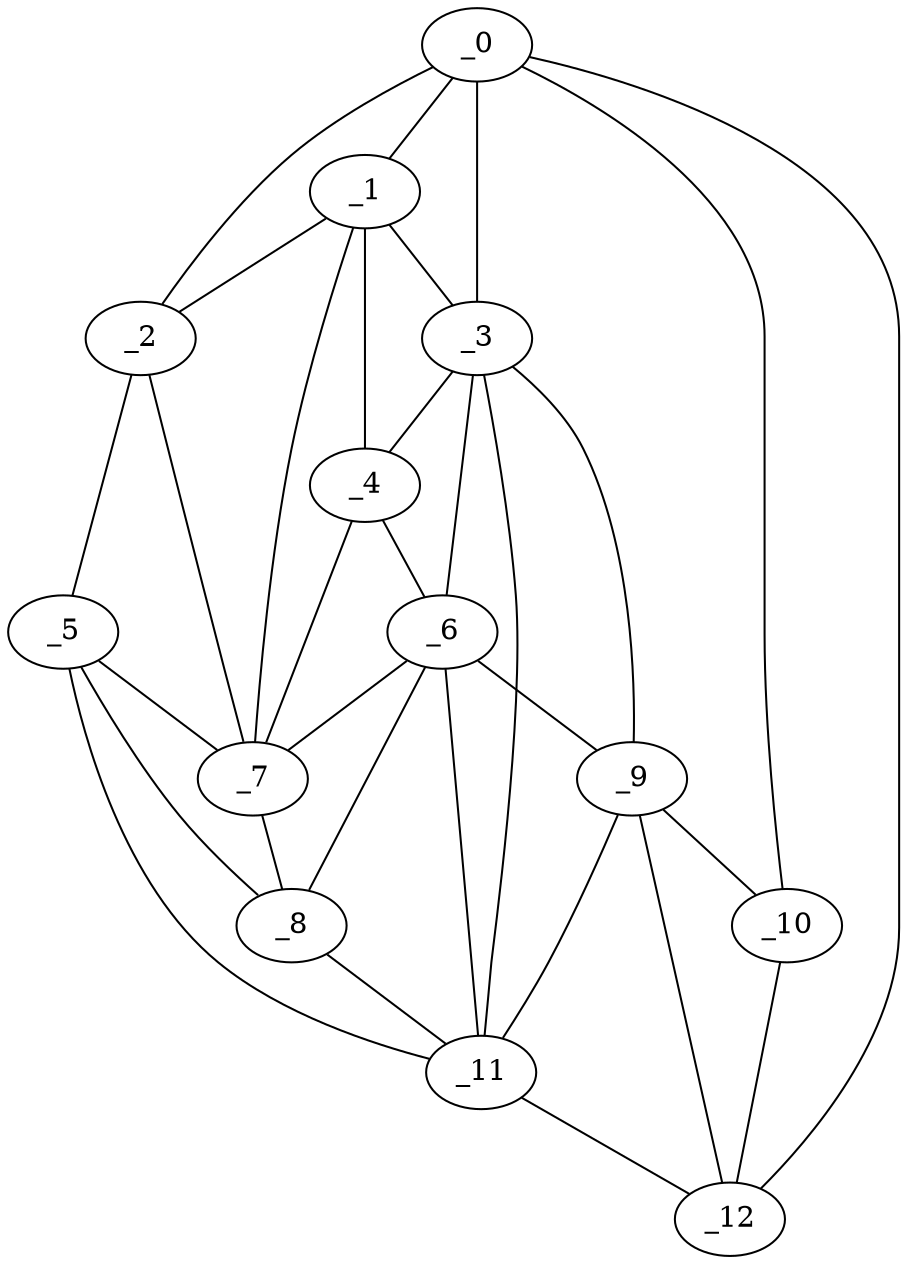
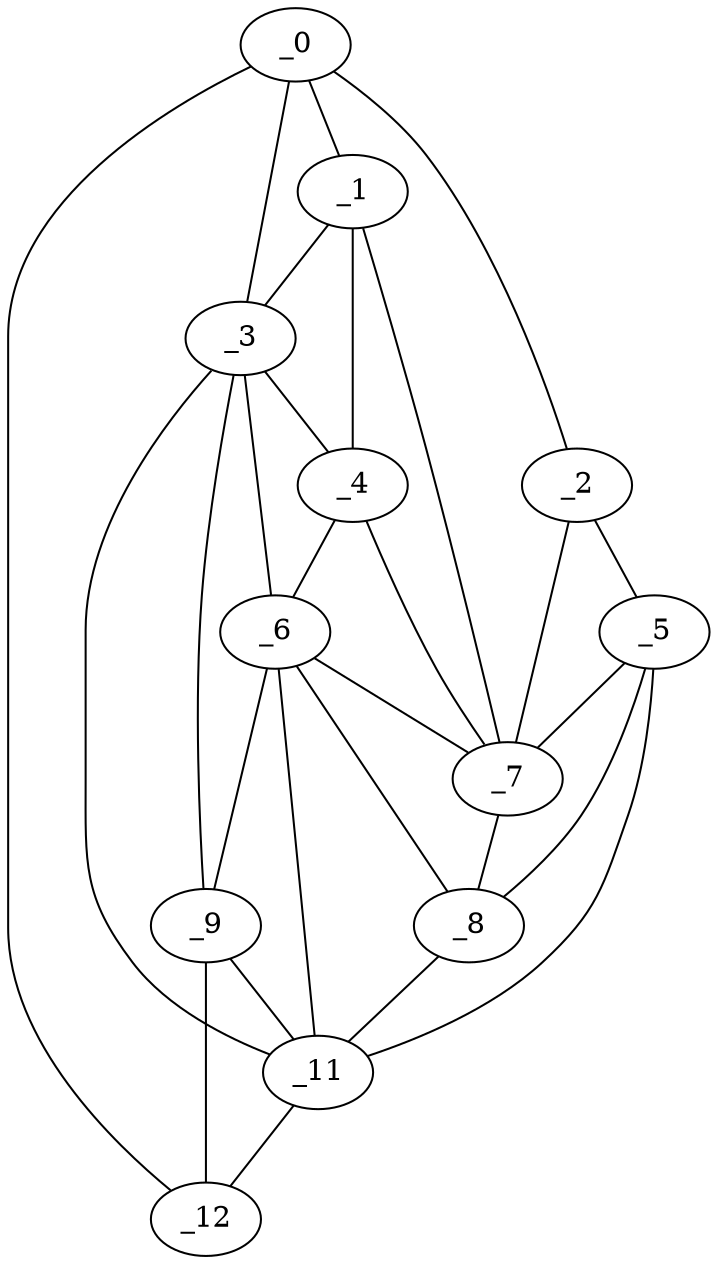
edge "_1" -- "_2": removed
node "_10": removed
